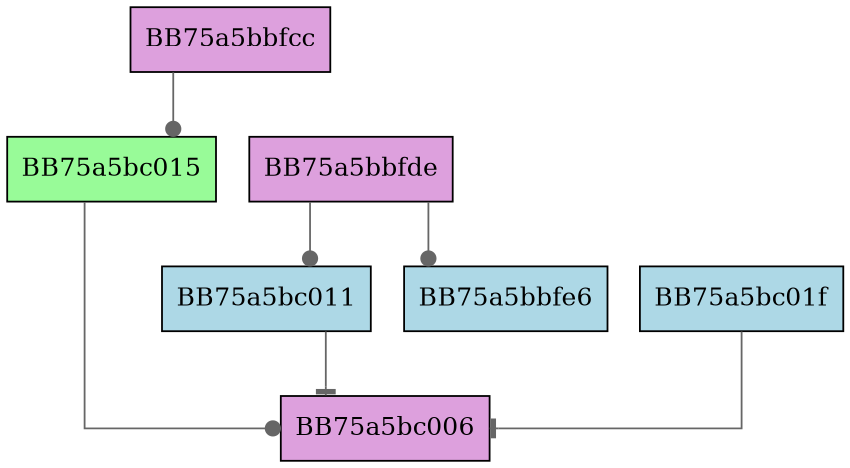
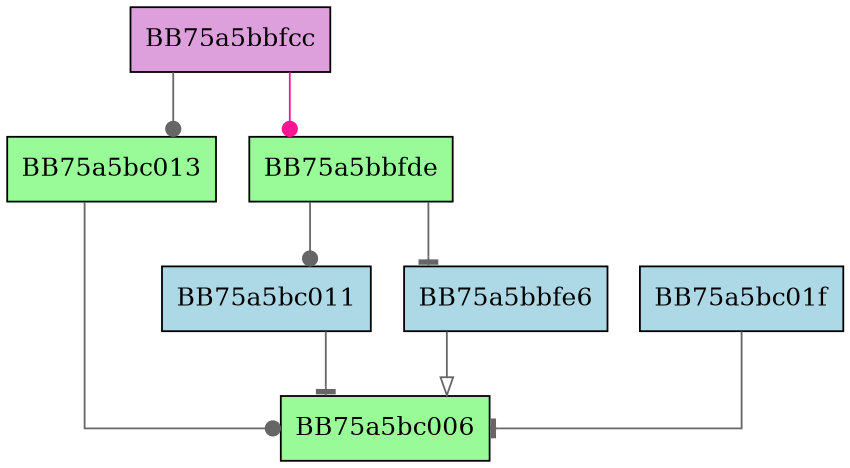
edge "BB75a5bbfcc" -> "BB75a5bbfde": added
node "BB75a5bc015": label "BB75a5bc015" -> "BB75a5bc013"
node "BB75a5bbfde": fillcolor plum -> palegreen
edge "BB75a5bbfde" -> "BB75a5bbfe6": arrowhead dot -> tee
edge "BB75a5bbfe6" -> "BB75a5bc006": added
node "BB75a5bc006": fillcolor plum -> palegreen
